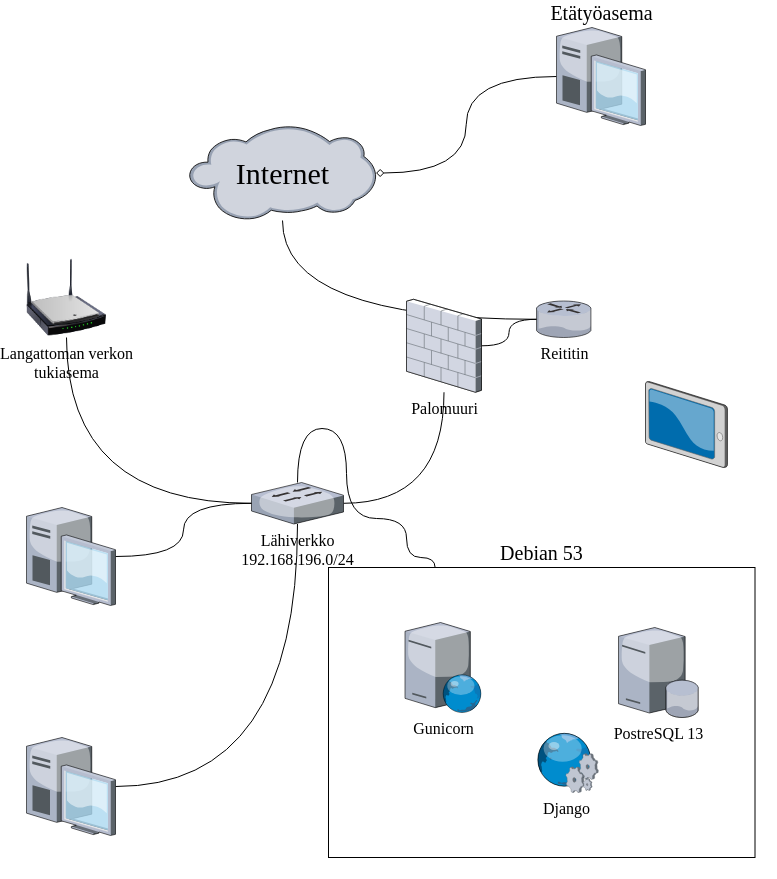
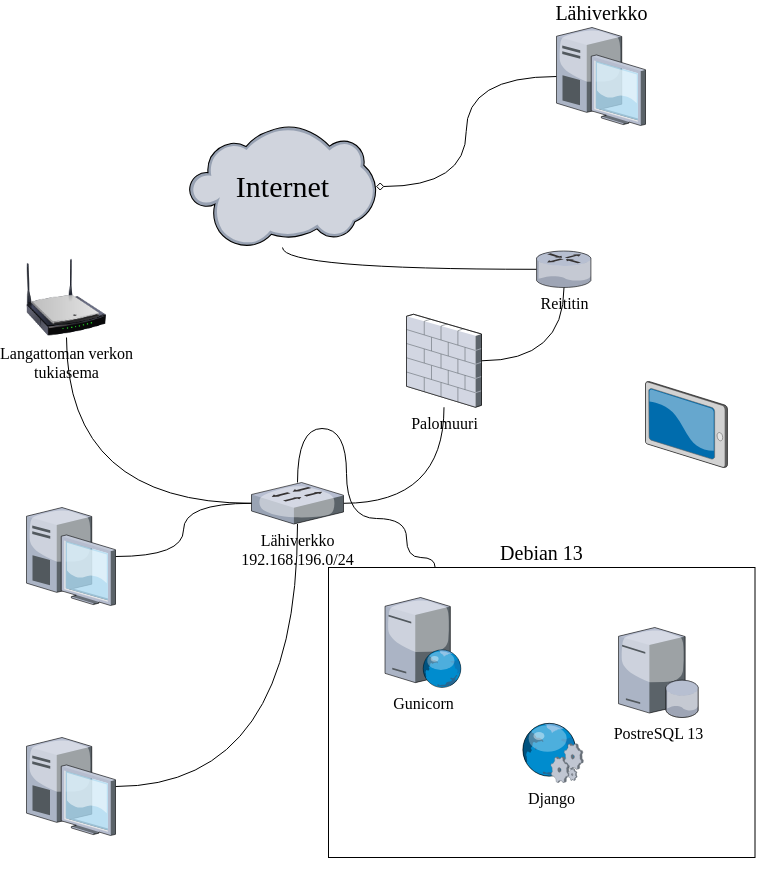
node "Etätyöasema": label "Etätyöasema" -> "Lähiverkko"
node "Internet": size 187x95 -> 187x122
node "Reititin": moved (564, 319) -> (564, 269)
node "Palomuuri": moved (444, 346) -> (444, 361)
node "Debian 53": label "Debian 53" -> "Debian 13"
node "Gunicorn": moved (443, 668) -> (423, 643)
node "Django": moved (567, 763) -> (552, 753)
